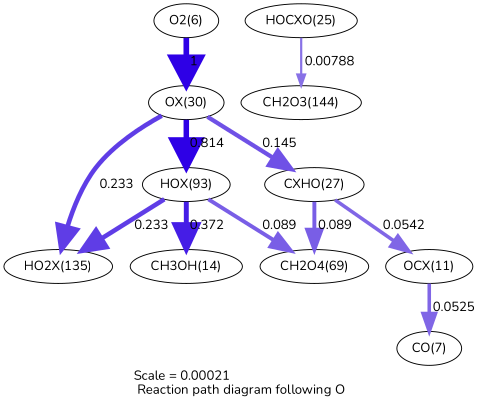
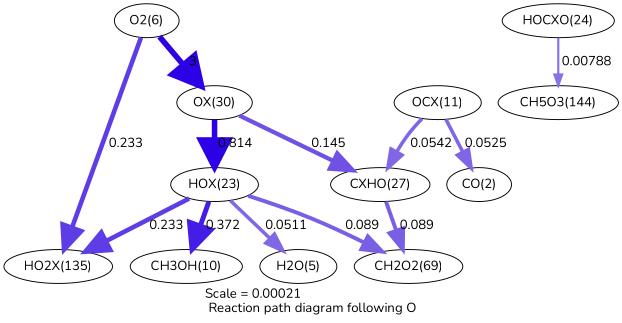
node "HOCXO(25)": label "HOCXO(25)" -> "HOCXO(24)"
edge "O2(6)" -> "OX(30)": label " 1" -> " 3"
node "CH2O3(144)": label "CH2O3(144)" -> "CH5O3(144)"
edge "OX(30)" -> "HO2X(135)": now "O2(6)" -> "HO2X(135)"
node "HOX(93)": label "HOX(93)" -> "HOX(23)"
edge "CXHO(27)" -> "OCX(11)": reversed
node "CH3OH(14)": label "CH3OH(14)" -> "CH3OH(10)"
node "H2O(5)": added
node "CH2O4(69)": label "CH2O4(69)" -> "CH2O2(69)"
node "CO(7)": label "CO(7)" -> "CO(2)"
